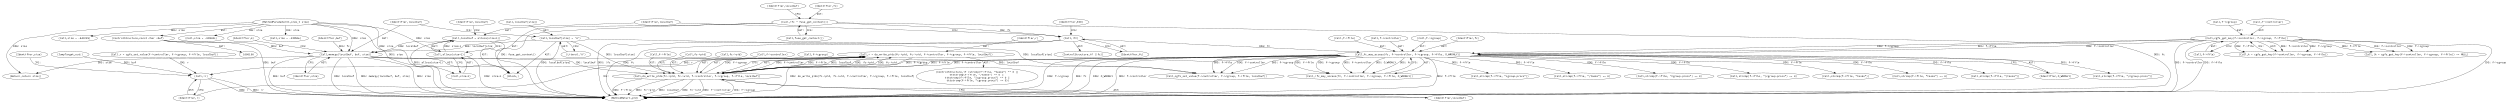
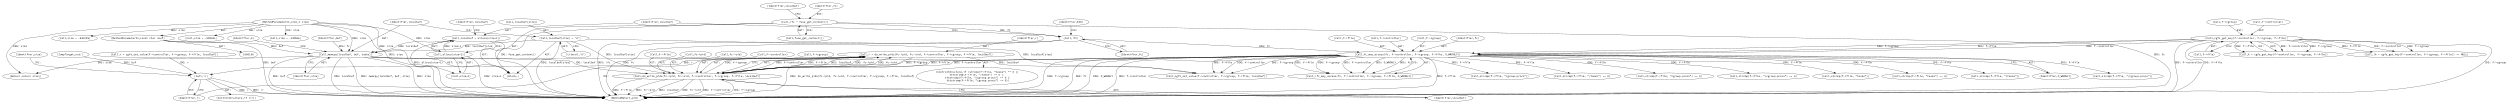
node "(ControlStructure,const char *buf)": label "(ControlStructure,const char *buf)" -> "(MethodParameterIn,const char *buf)"
node "(Call,memcpy(localbuf, buf, size))": label "(Call,memcpy(localbuf, buf, size))" -> "(Call,memcpy(localbuf, buf, tasks))"
node "(ControlStructure,if (!fc))": removed
node "(ControlStructure,if (!r))": added
